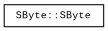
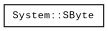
node "SByte::SByte": label "SByte::SByte" -> "System::SByte"
